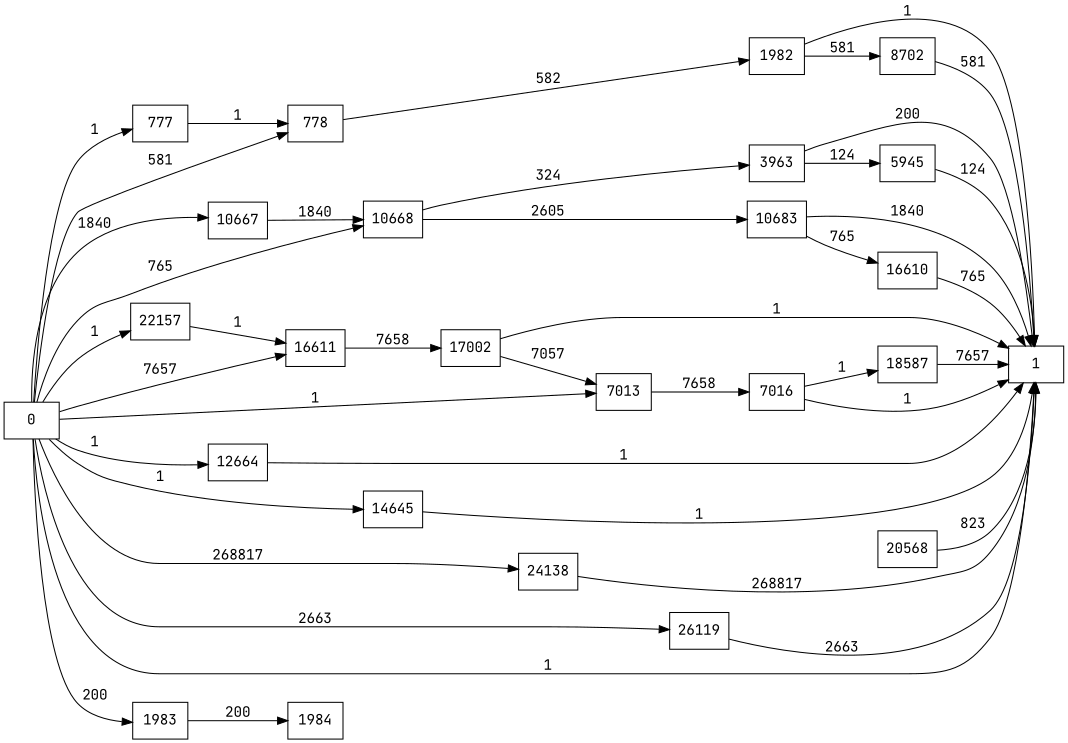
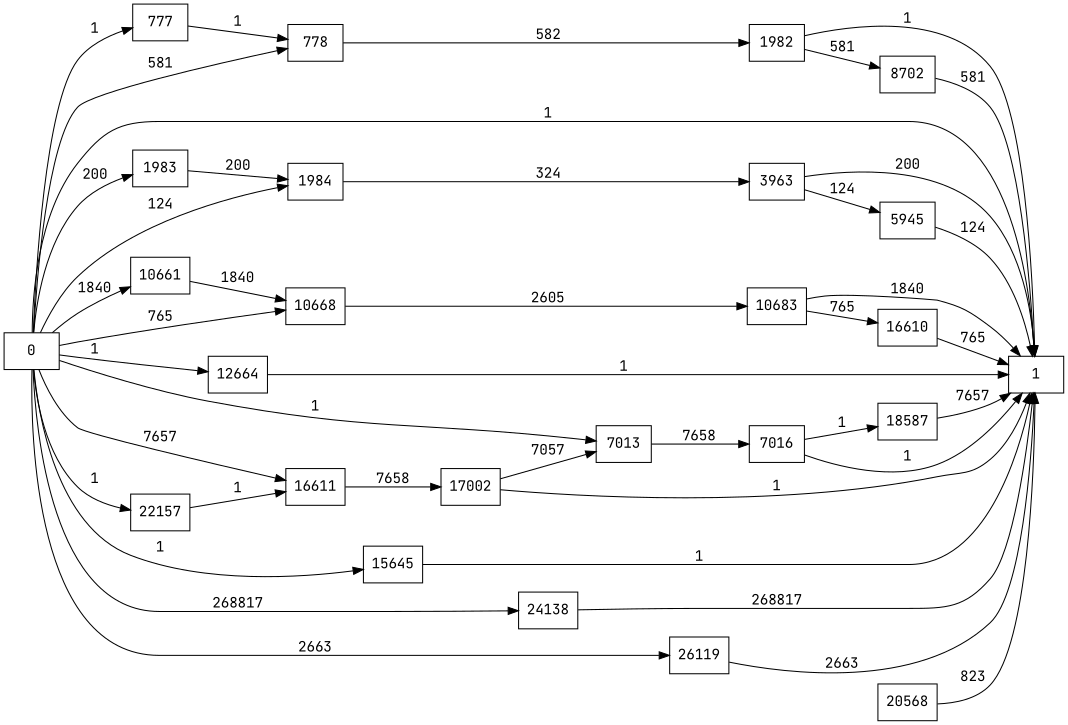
edge "10668" -> "3963": now "1984" -> "3963"
node "10667": label "10667" -> "10661"
edge "0" -> "1984": added, label "124"
node "14645": label "14645" -> "15645"
